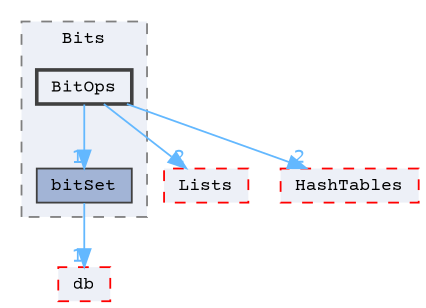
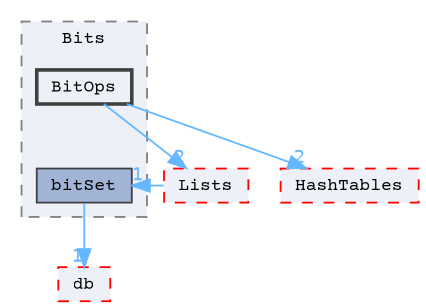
edge "BitOps" -> "bitSet": now "Lists" -> "bitSet"
